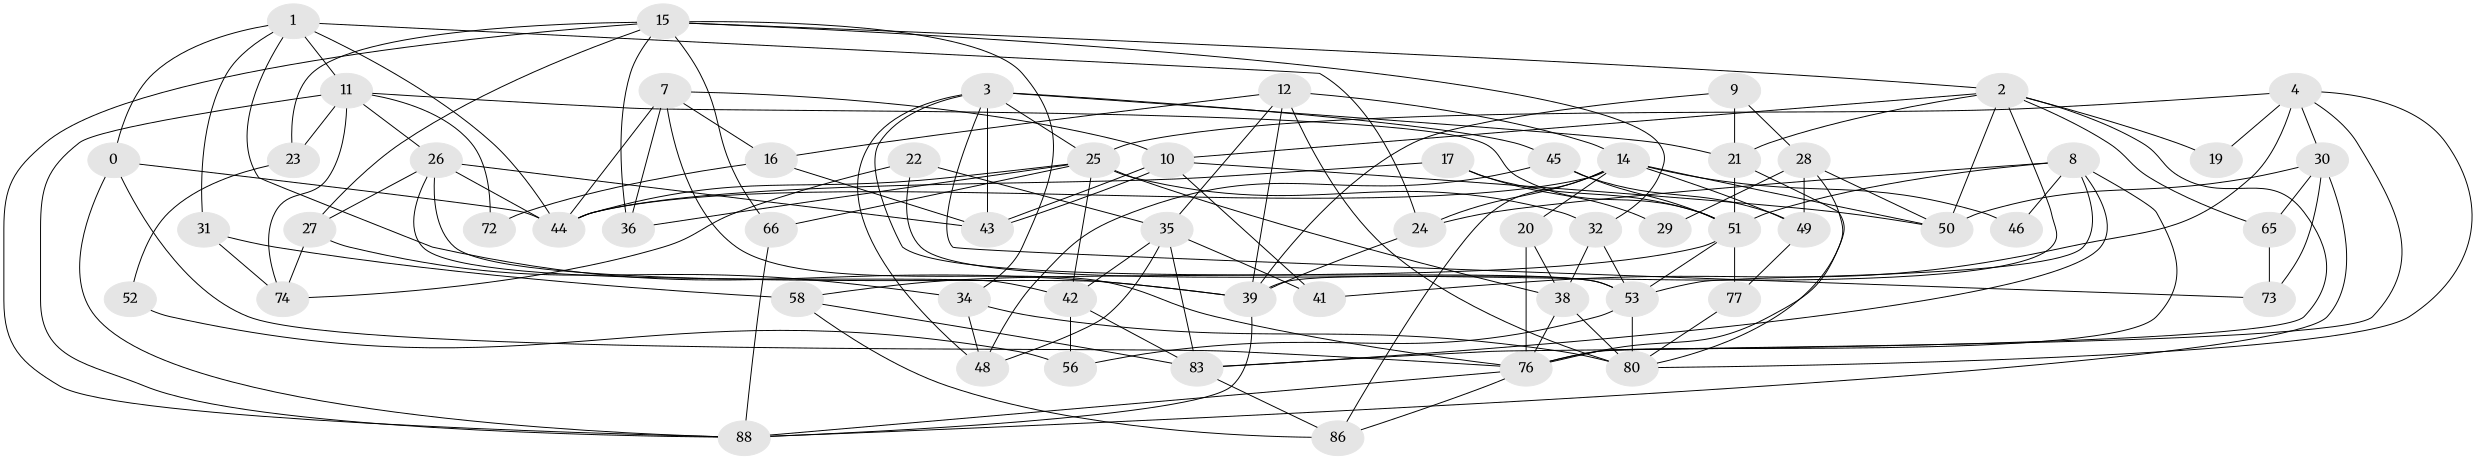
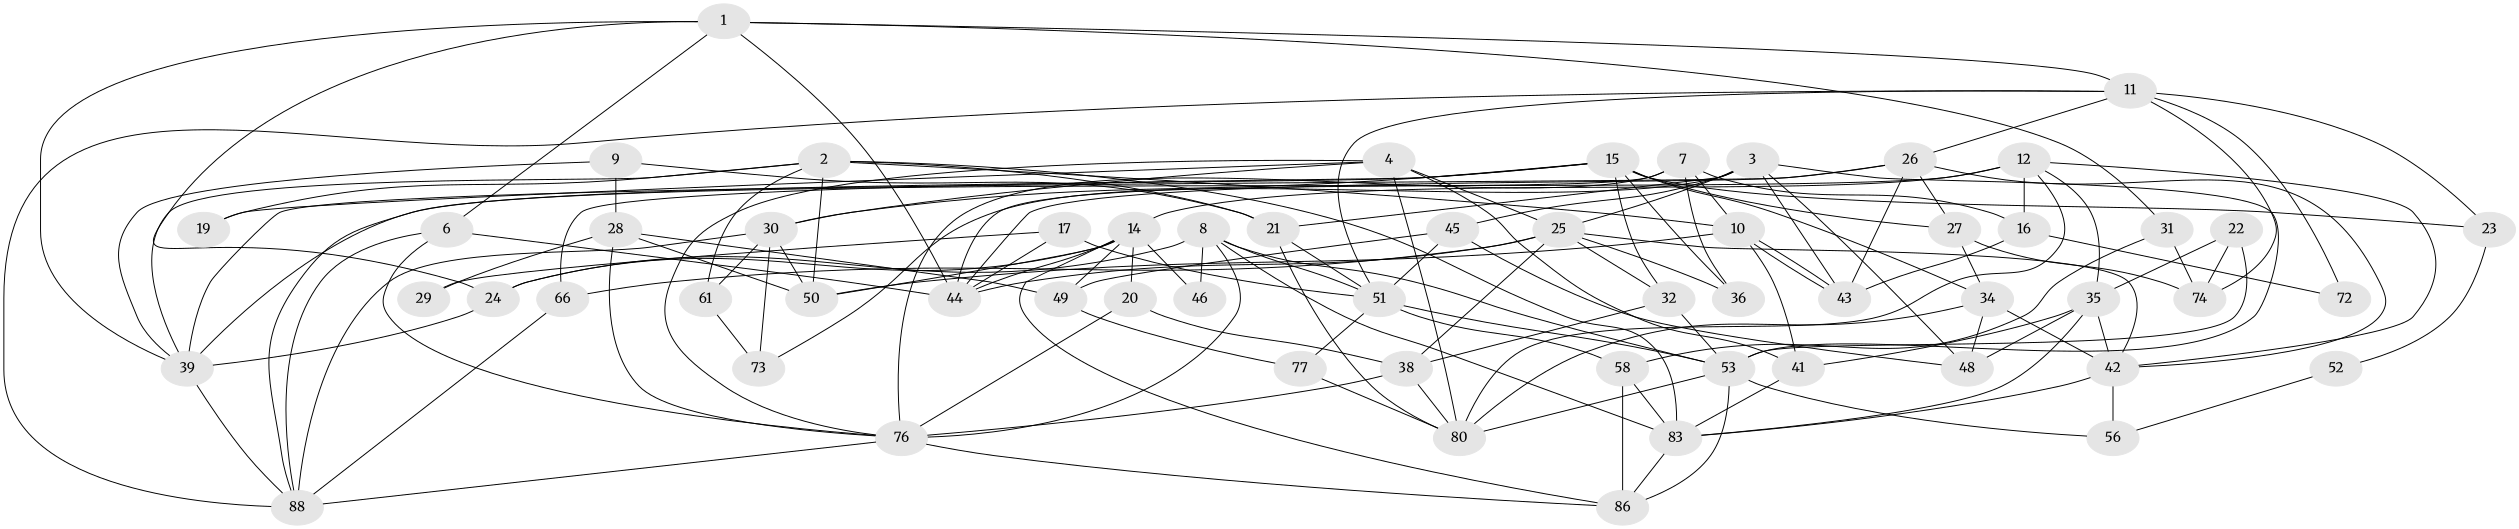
edge "15" -- "2": now "15" -- "30"
node "0": label "0" -> "6"
edge "12" -- "42": added
node "65": label "65" -> "61"
edge "34" -- "42": added
edge "41" -- "83": added
edge "53" -- "86": added
